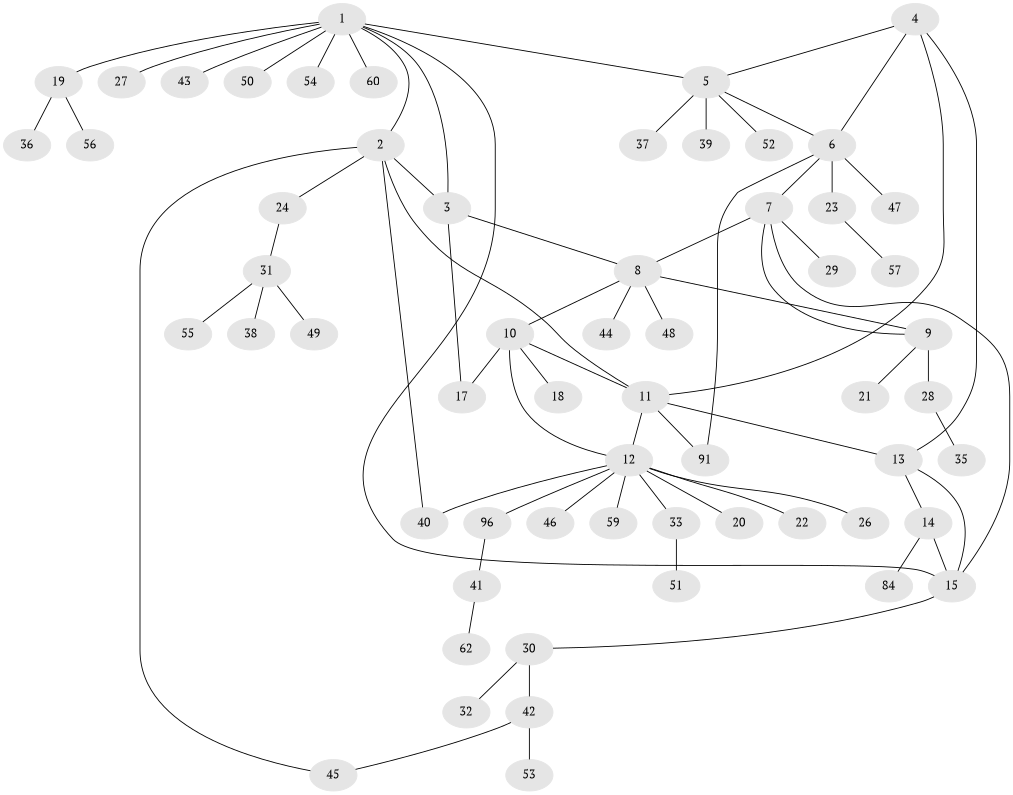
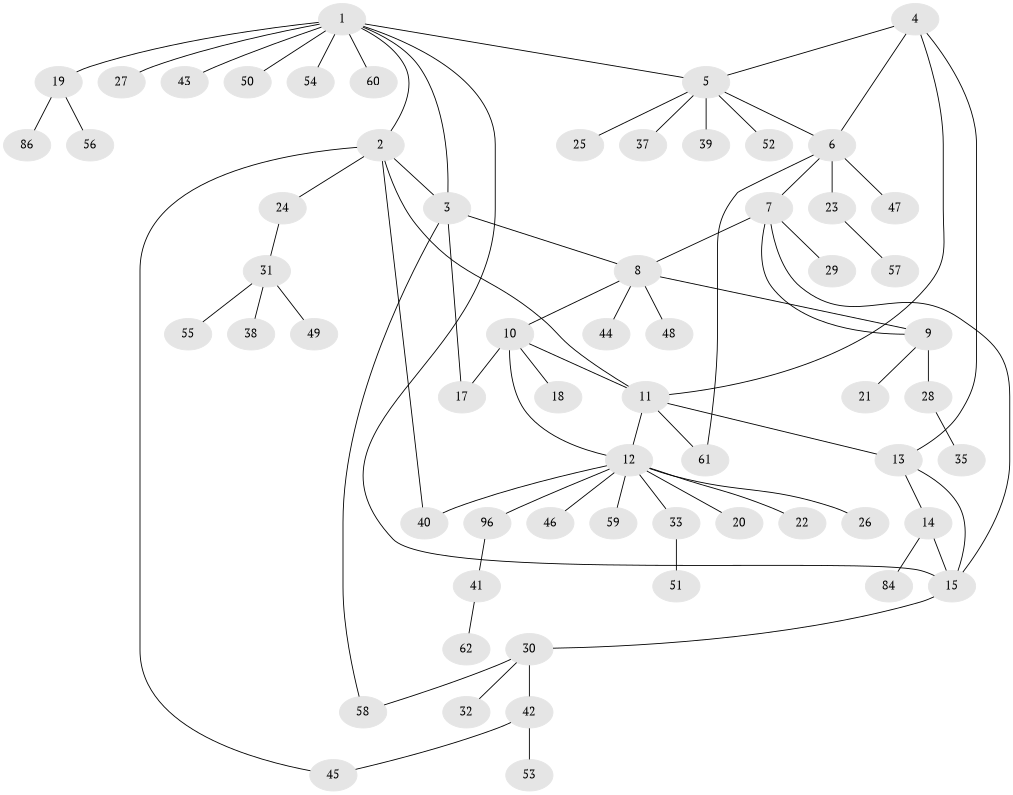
node "36": label "36" -> "86"
node "25": added
node "91": label "91" -> "61"
node "58": added
